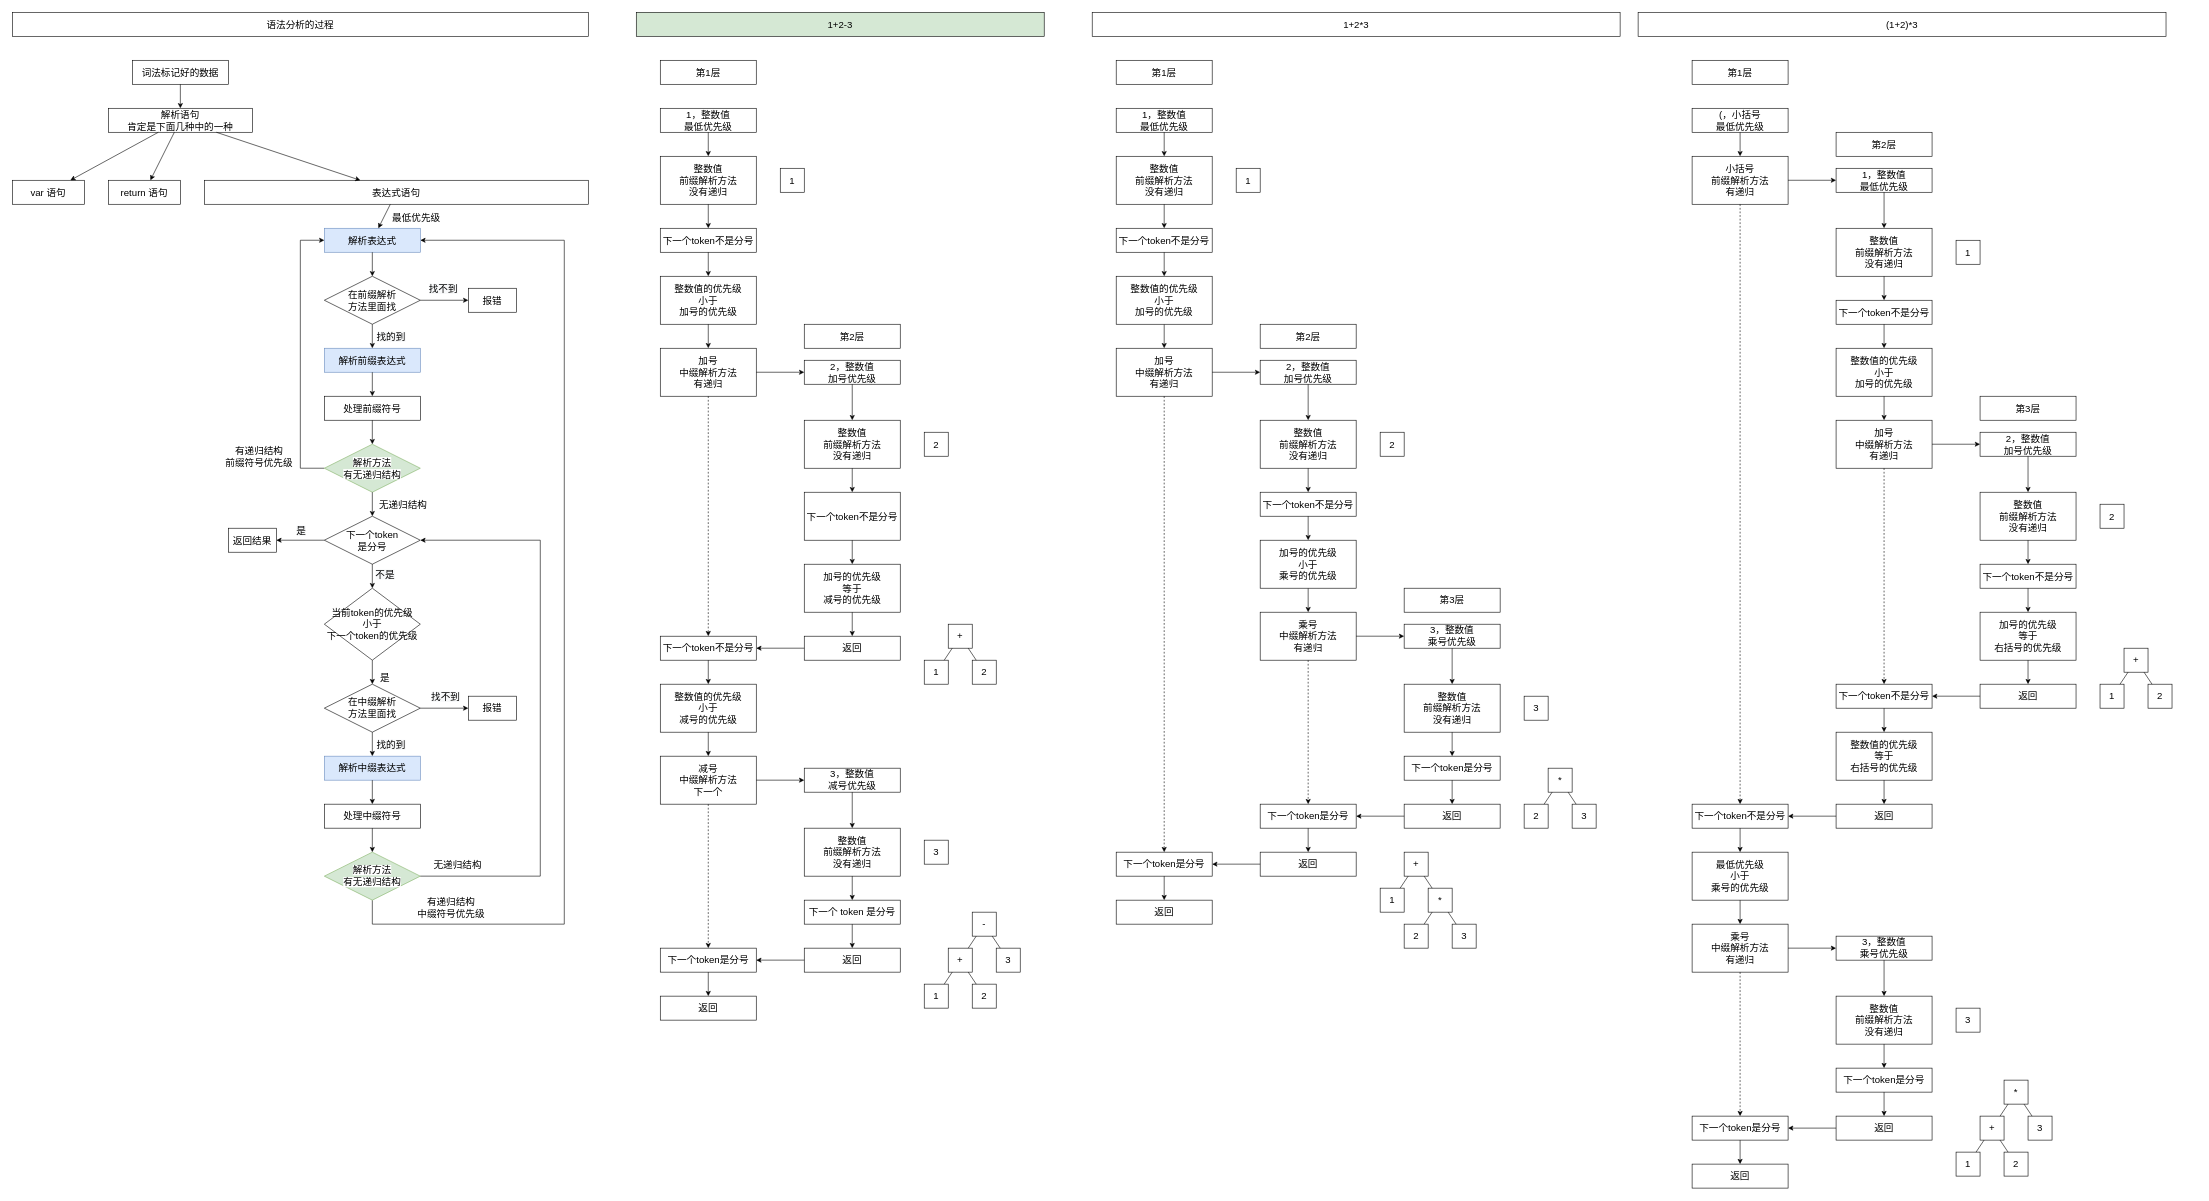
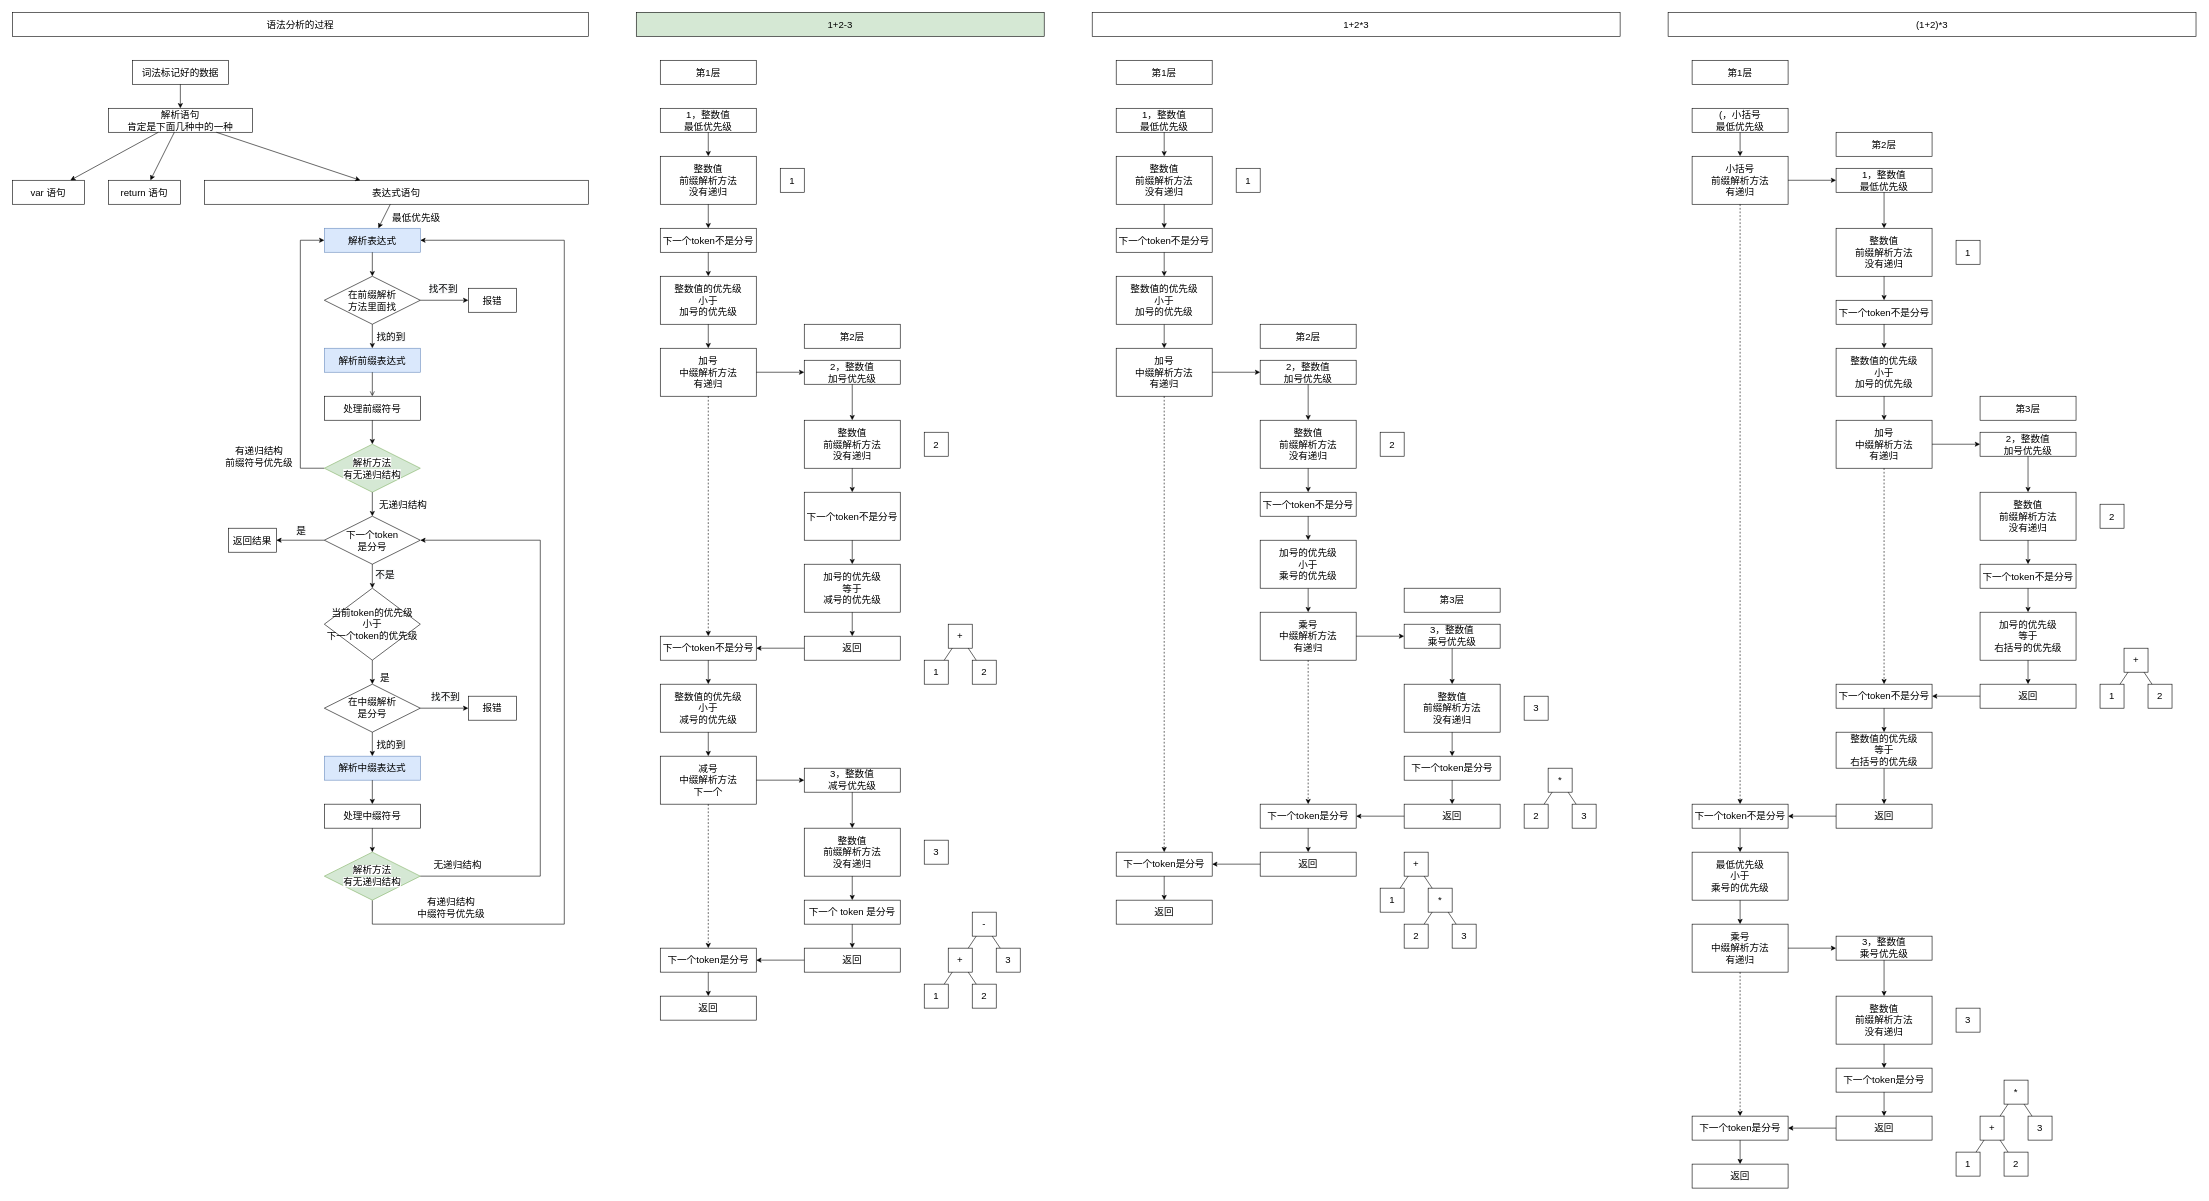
node "(1+2)*3": moved (1902, 24) -> (1932, 24)
edge "解析前缀表达式" -> "处理前缀符号": arrowhead classic -> open
node "在中缀解析方法里面找": label "在中缀解析方法里面找" -> "在中缀解析是分号"
node "整数值的优先级等于 右括号的优先级": size 96x48 -> 96x36
